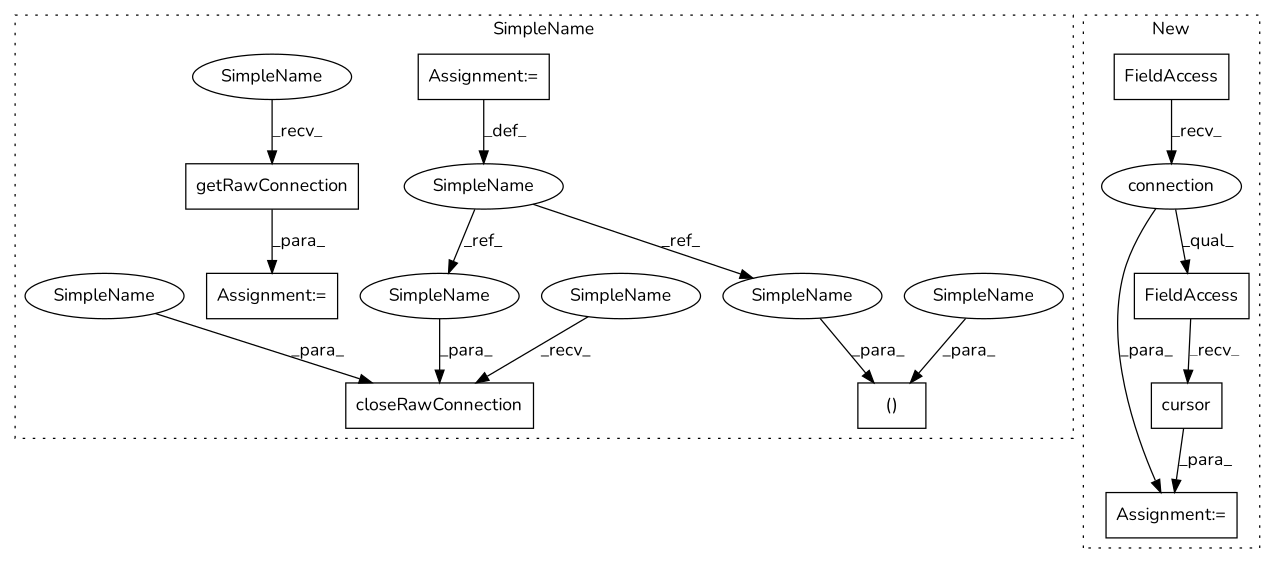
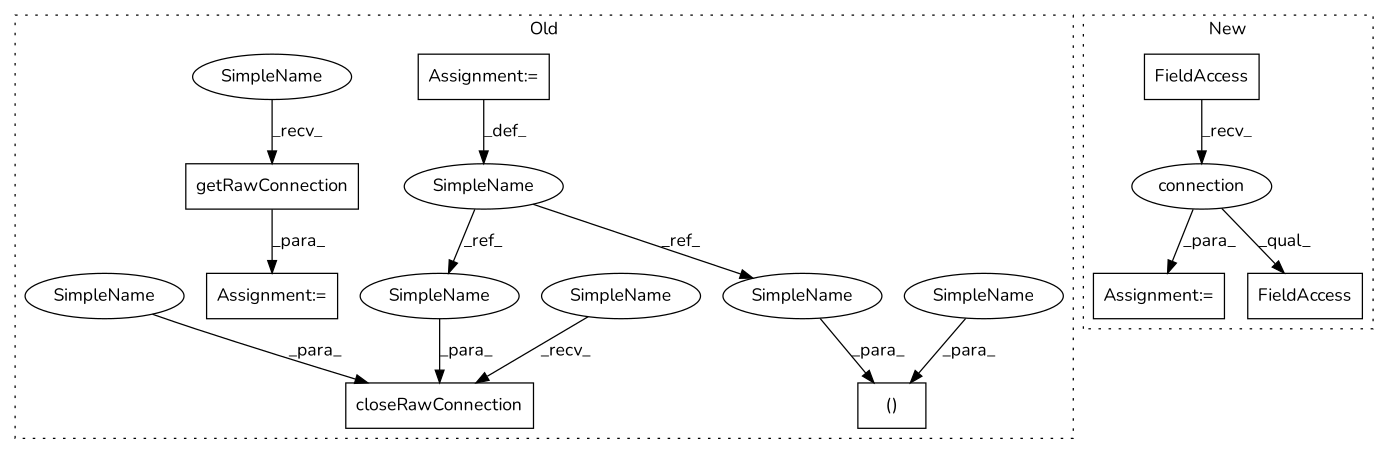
cluster "SimpleName": label "SimpleName" -> "Old"
node "cursor": removed
